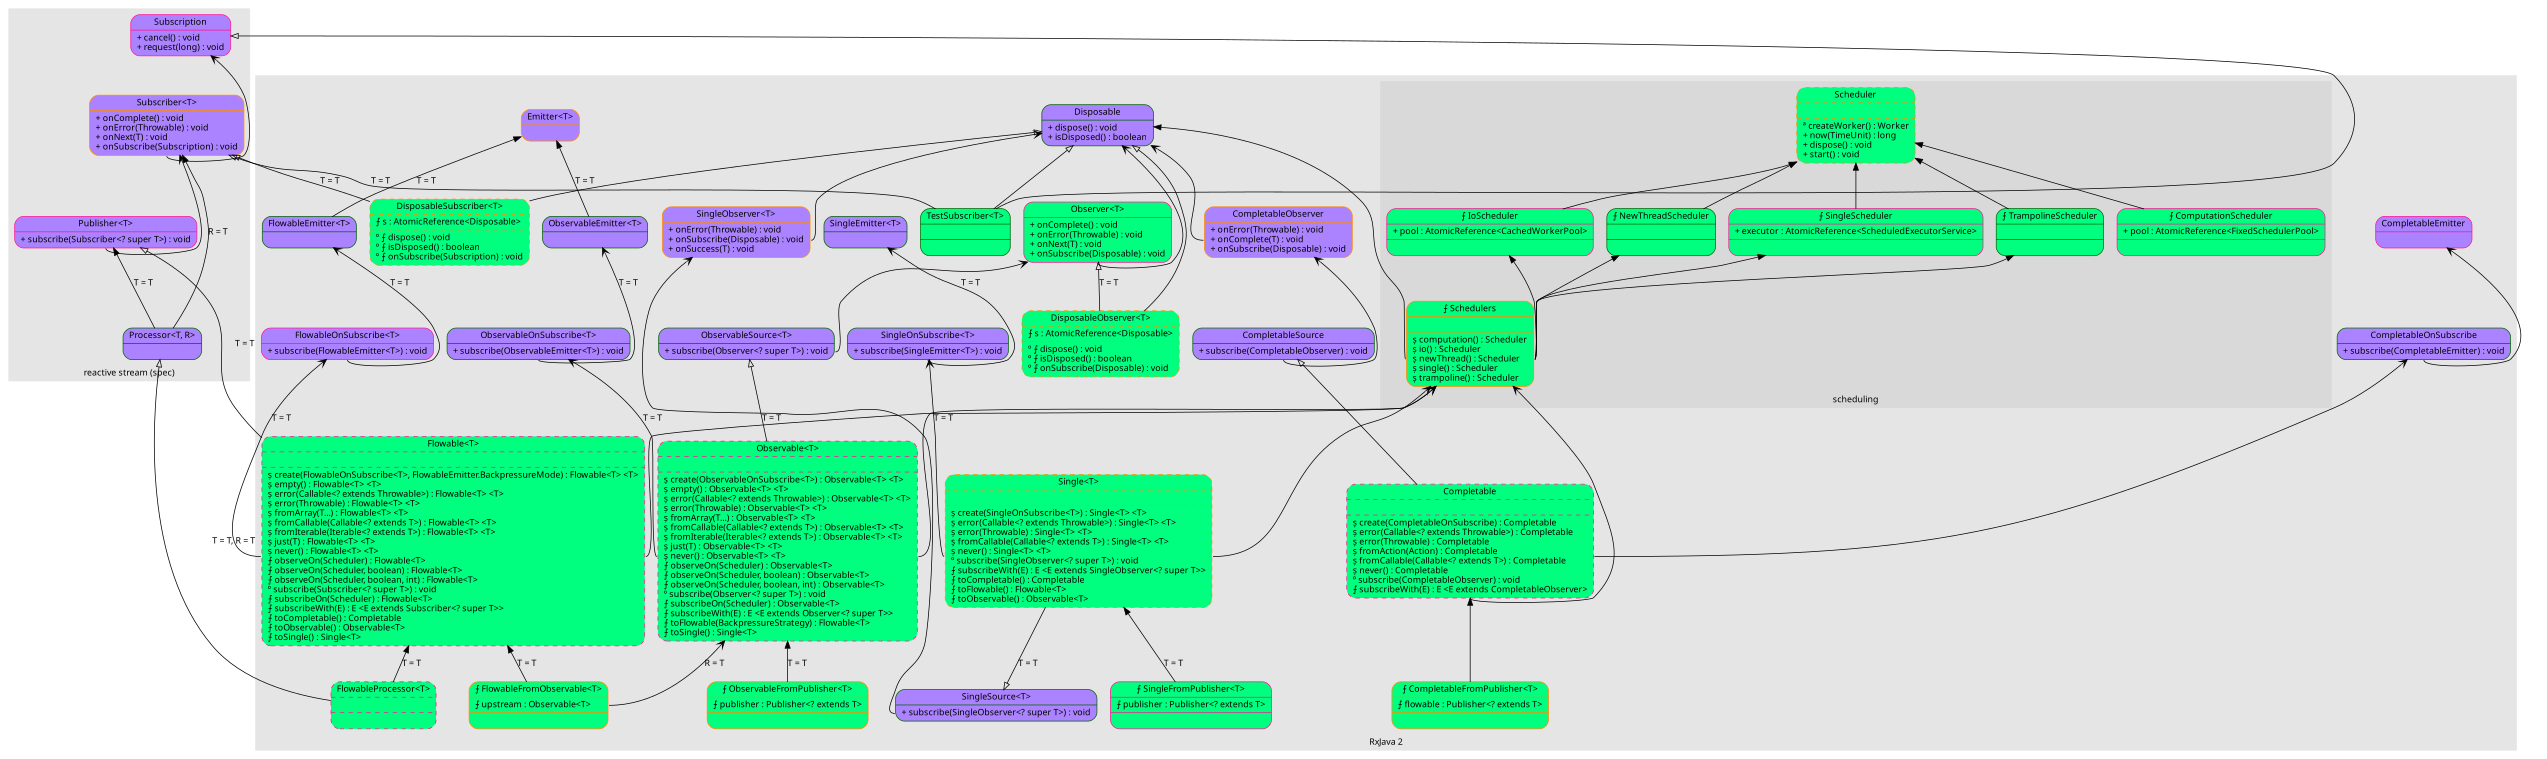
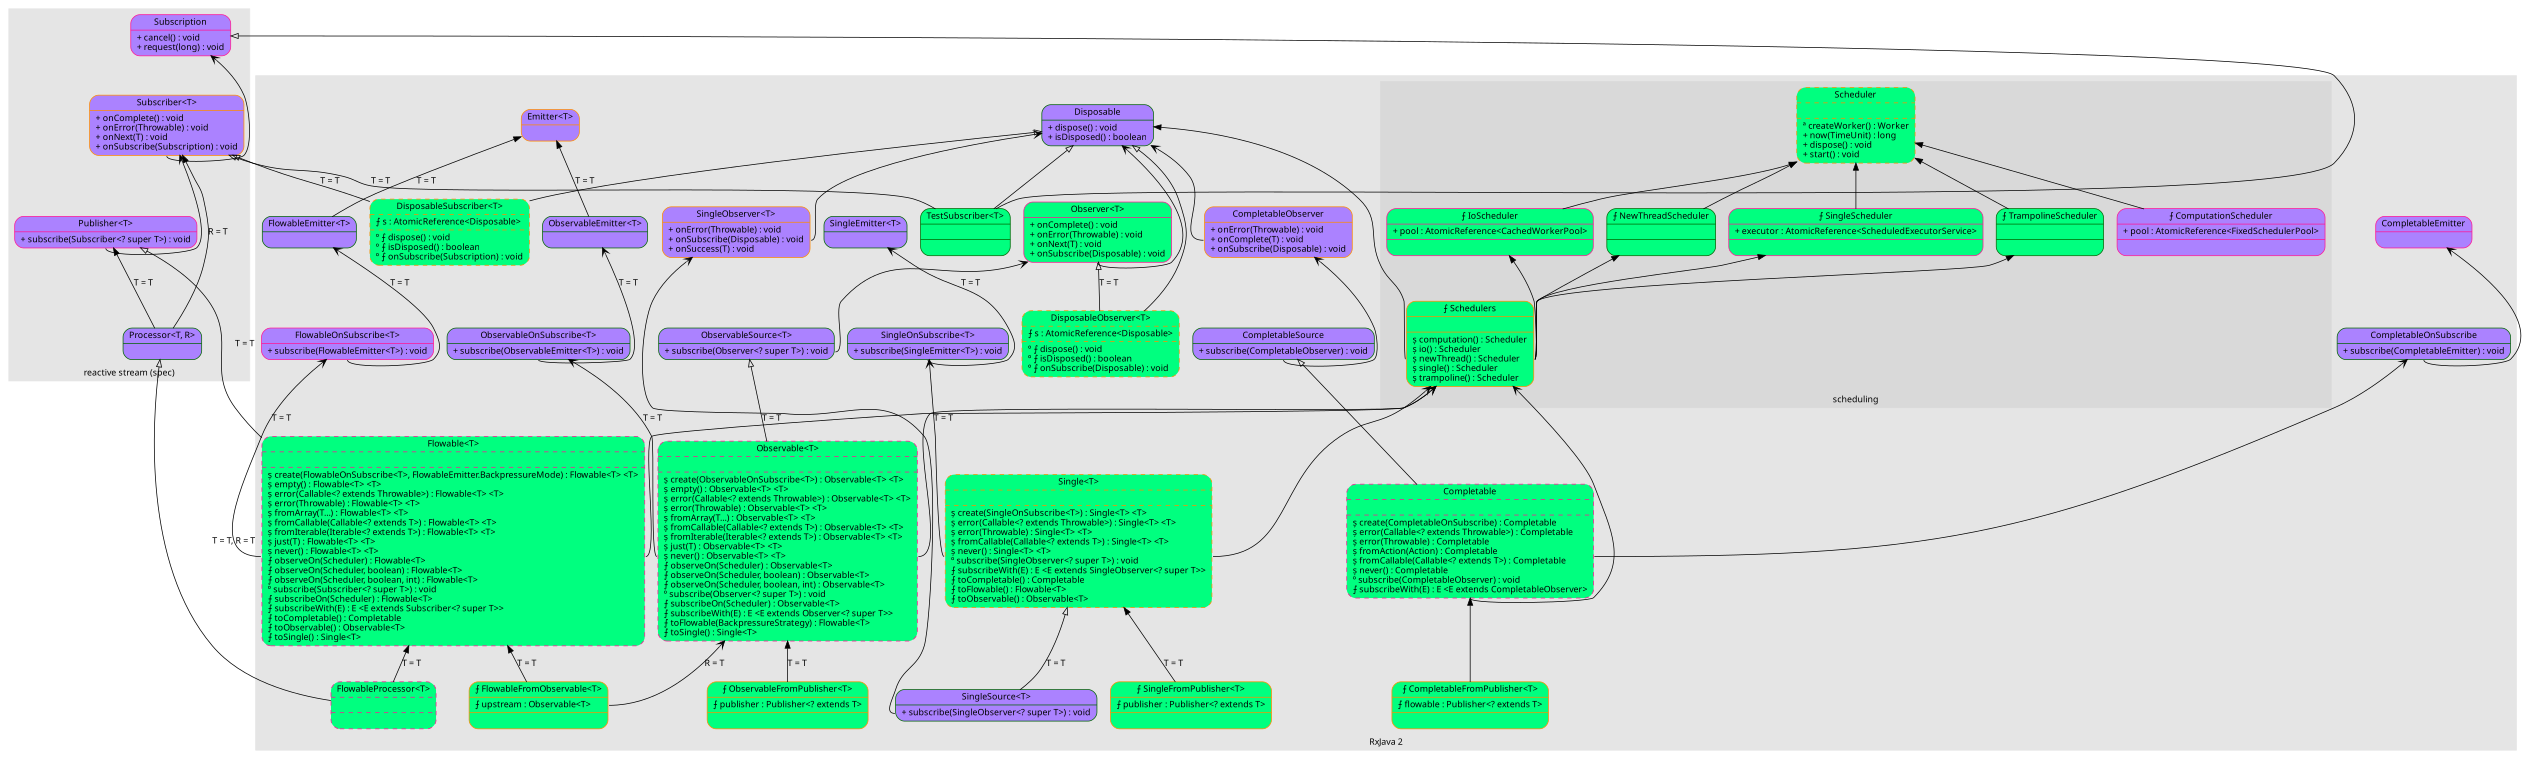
node "⨍ ComputationScheduler": fillcolor springgreen -> mediumpurple1
edge "Single<T>" -> "SingleSource<T>": reversed
node "⨍ SingleFromPublisher<T>": color deeppink -> darkorange
